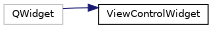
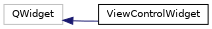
edge "QWidget" -> "ViewControlWidget": reversed
